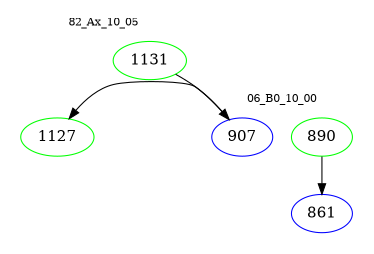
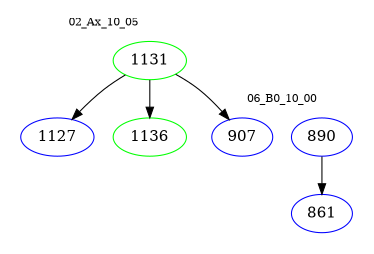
cluster "82_Ax_10_05": label "82_Ax_10_05" -> "02_Ax_10_05"
edge "907" -> "1127": now "1131" -> "1127"
node "1127": color green -> blue
node "1136": added
node "890": color green -> blue
